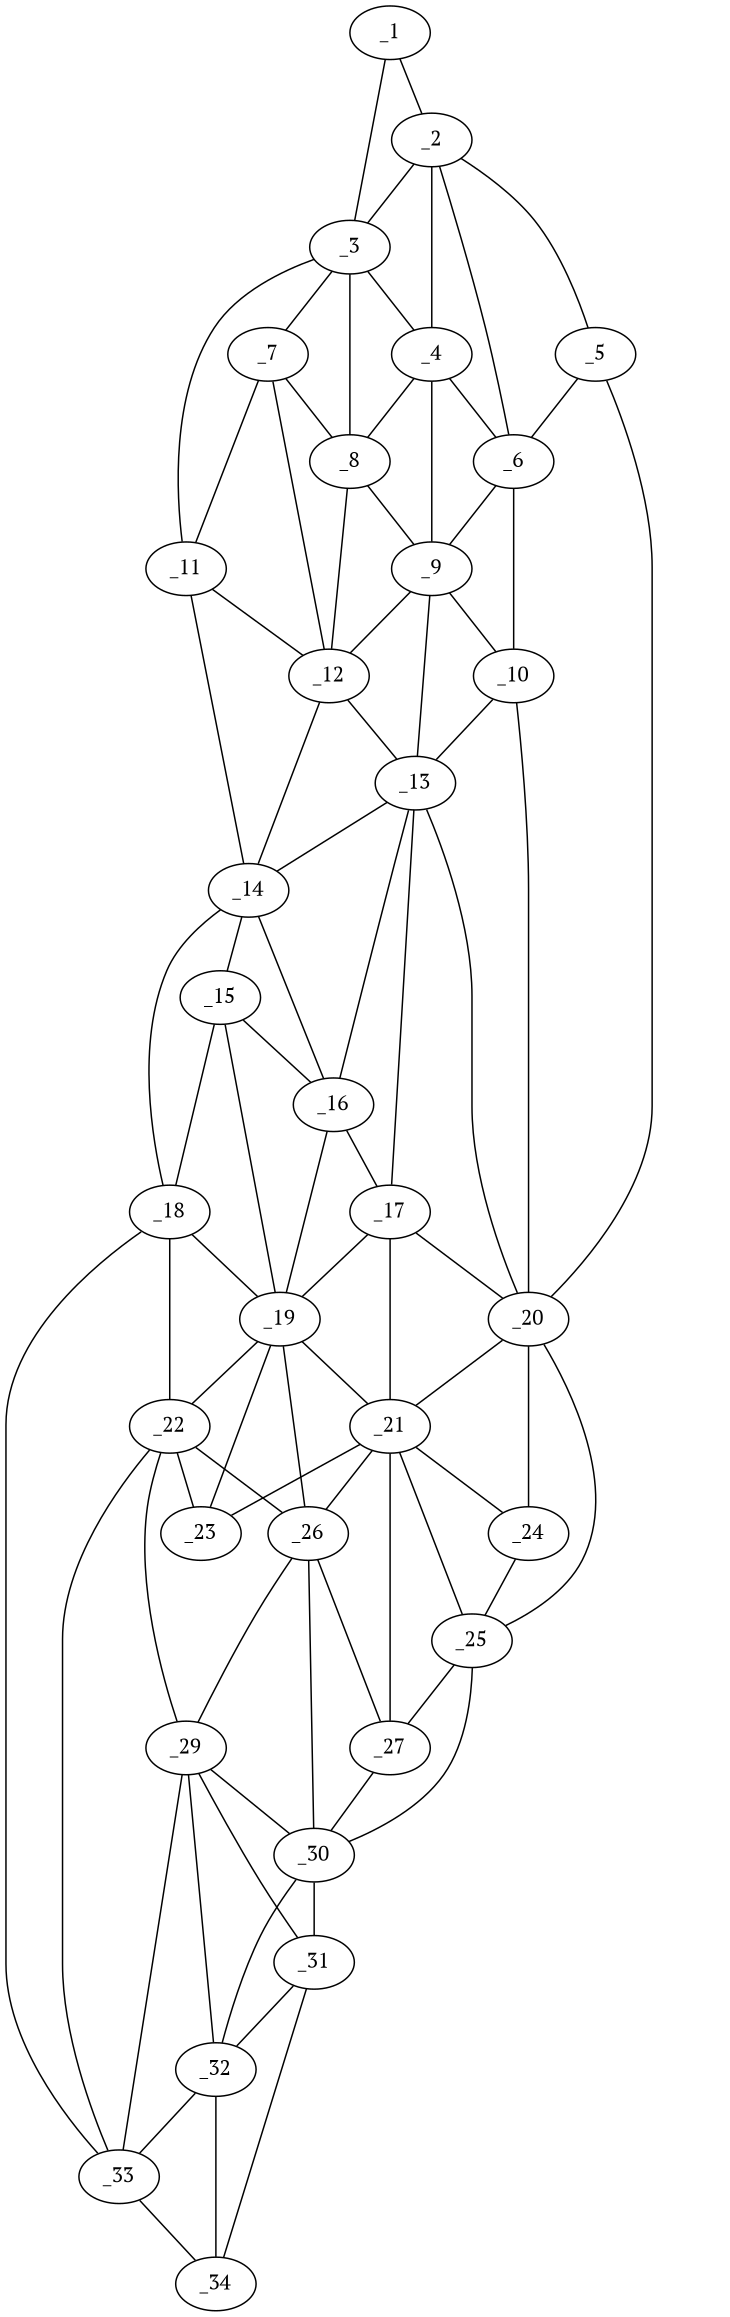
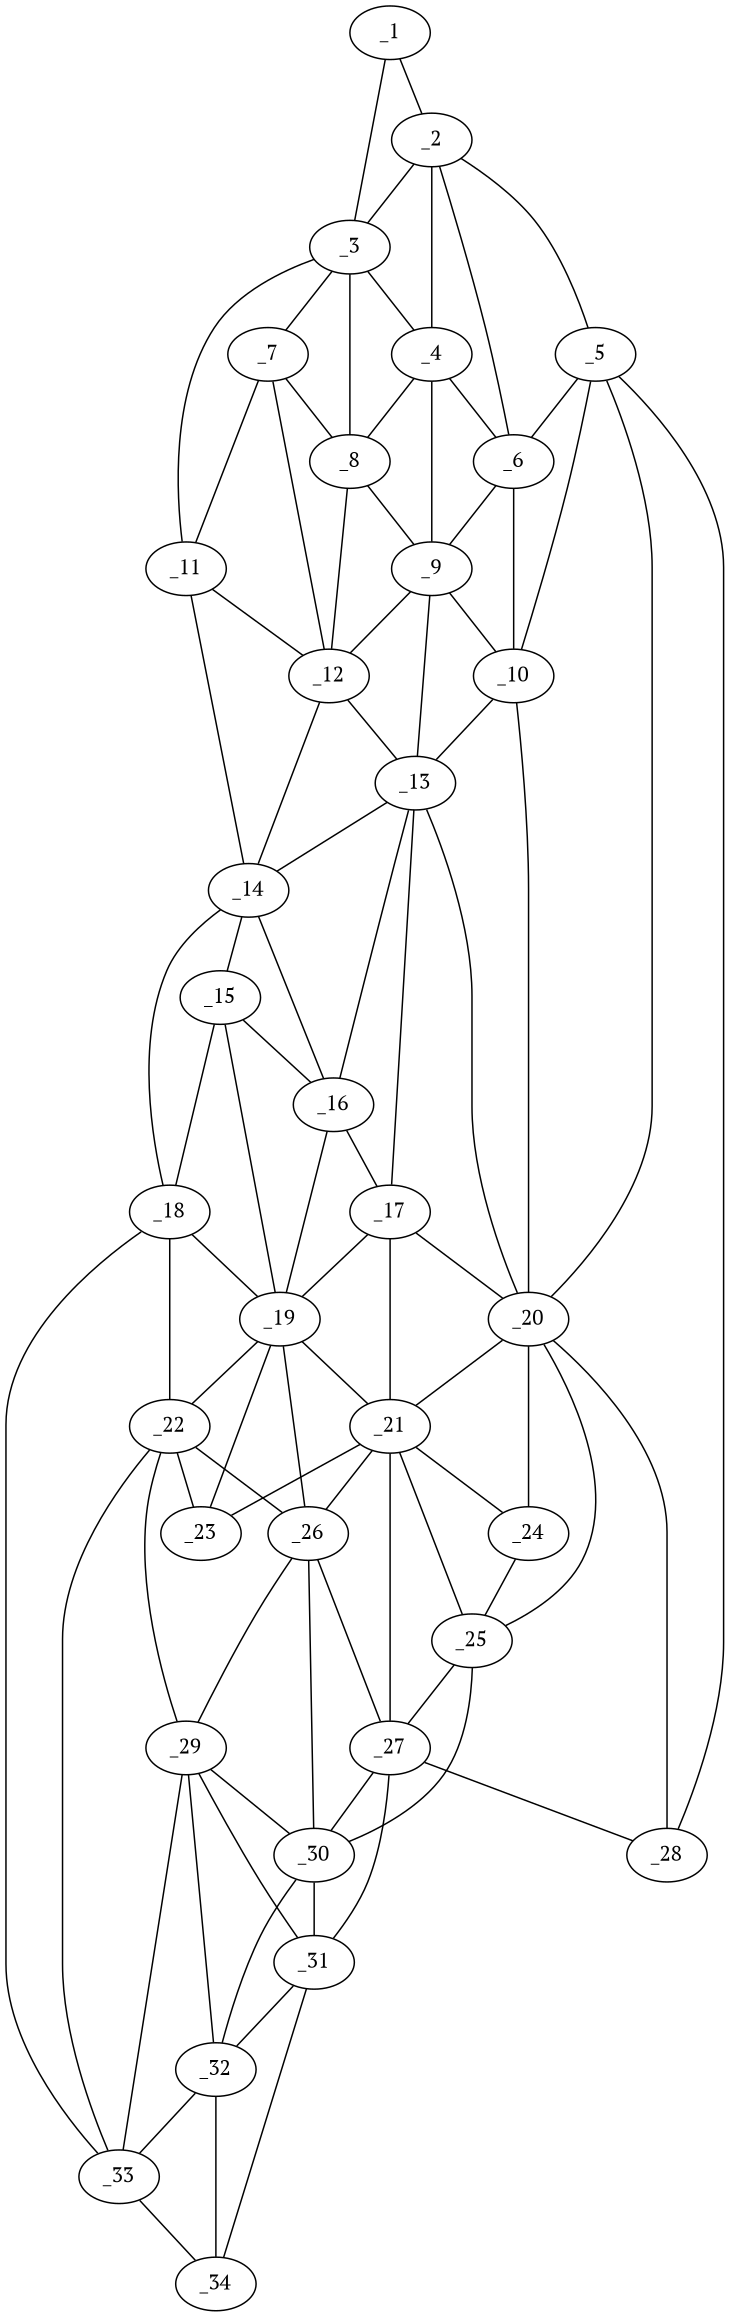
edge "_5" -- "_10": added
node "_28": added
edge "_27" -- "_31": added
